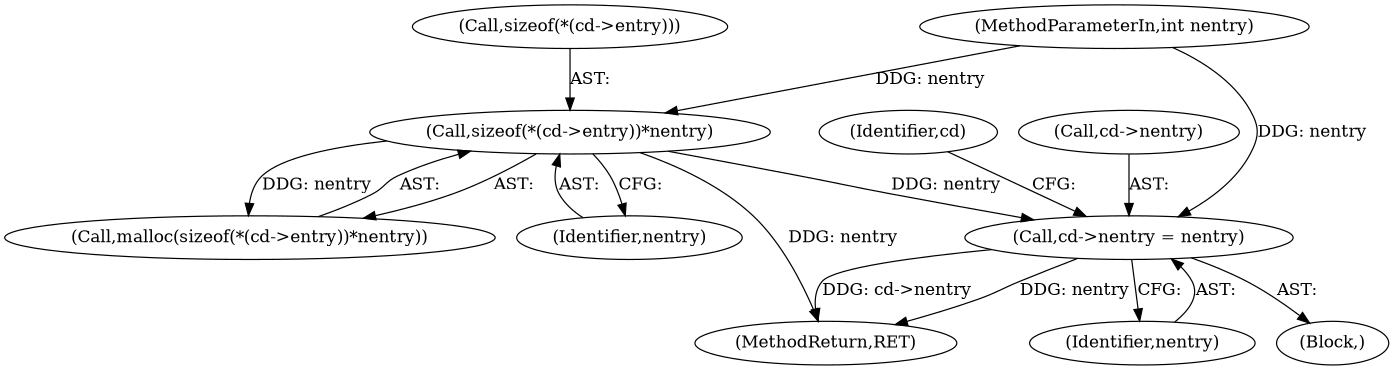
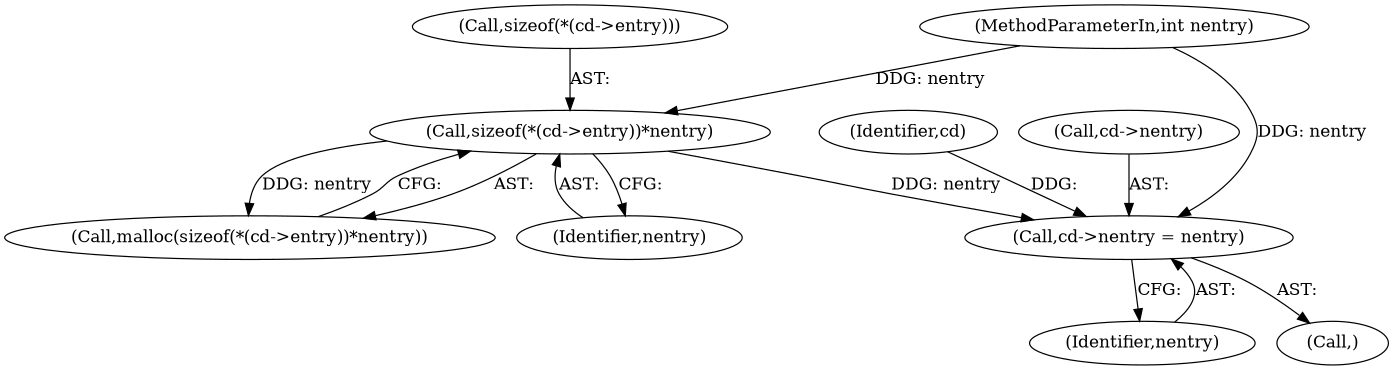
edge "(Call,malloc(sizeof(*(cd->entry))*nentry))" -> "(Call,sizeof(*(cd->entry))*nentry)": label "AST: " -> "CFG: "
edge "(Identifier,cd)" -> "(Call,cd->nentry = nentry)": label "CFG: " -> "DDG: "
node "(MethodReturn,RET)": removed
node "(Block,)": label "(Block,)" -> "(Call,)"
